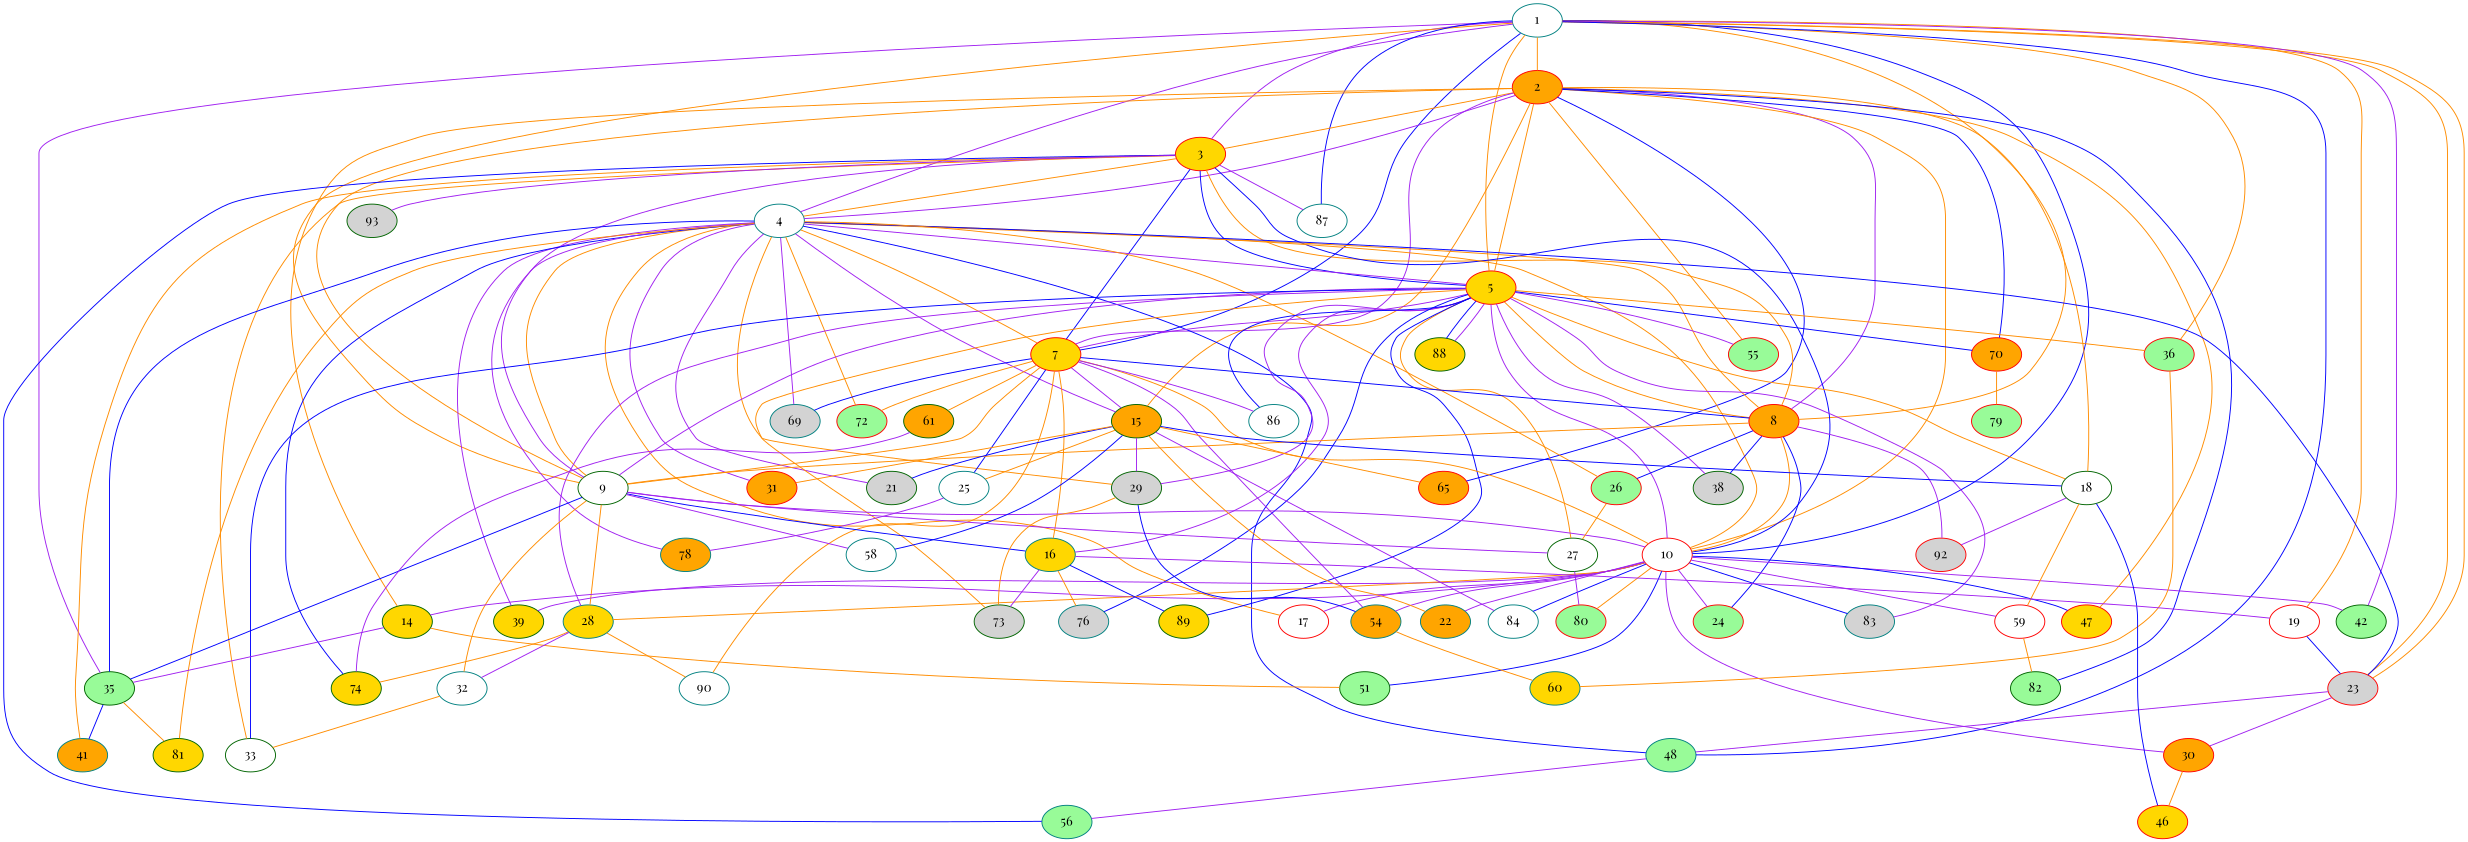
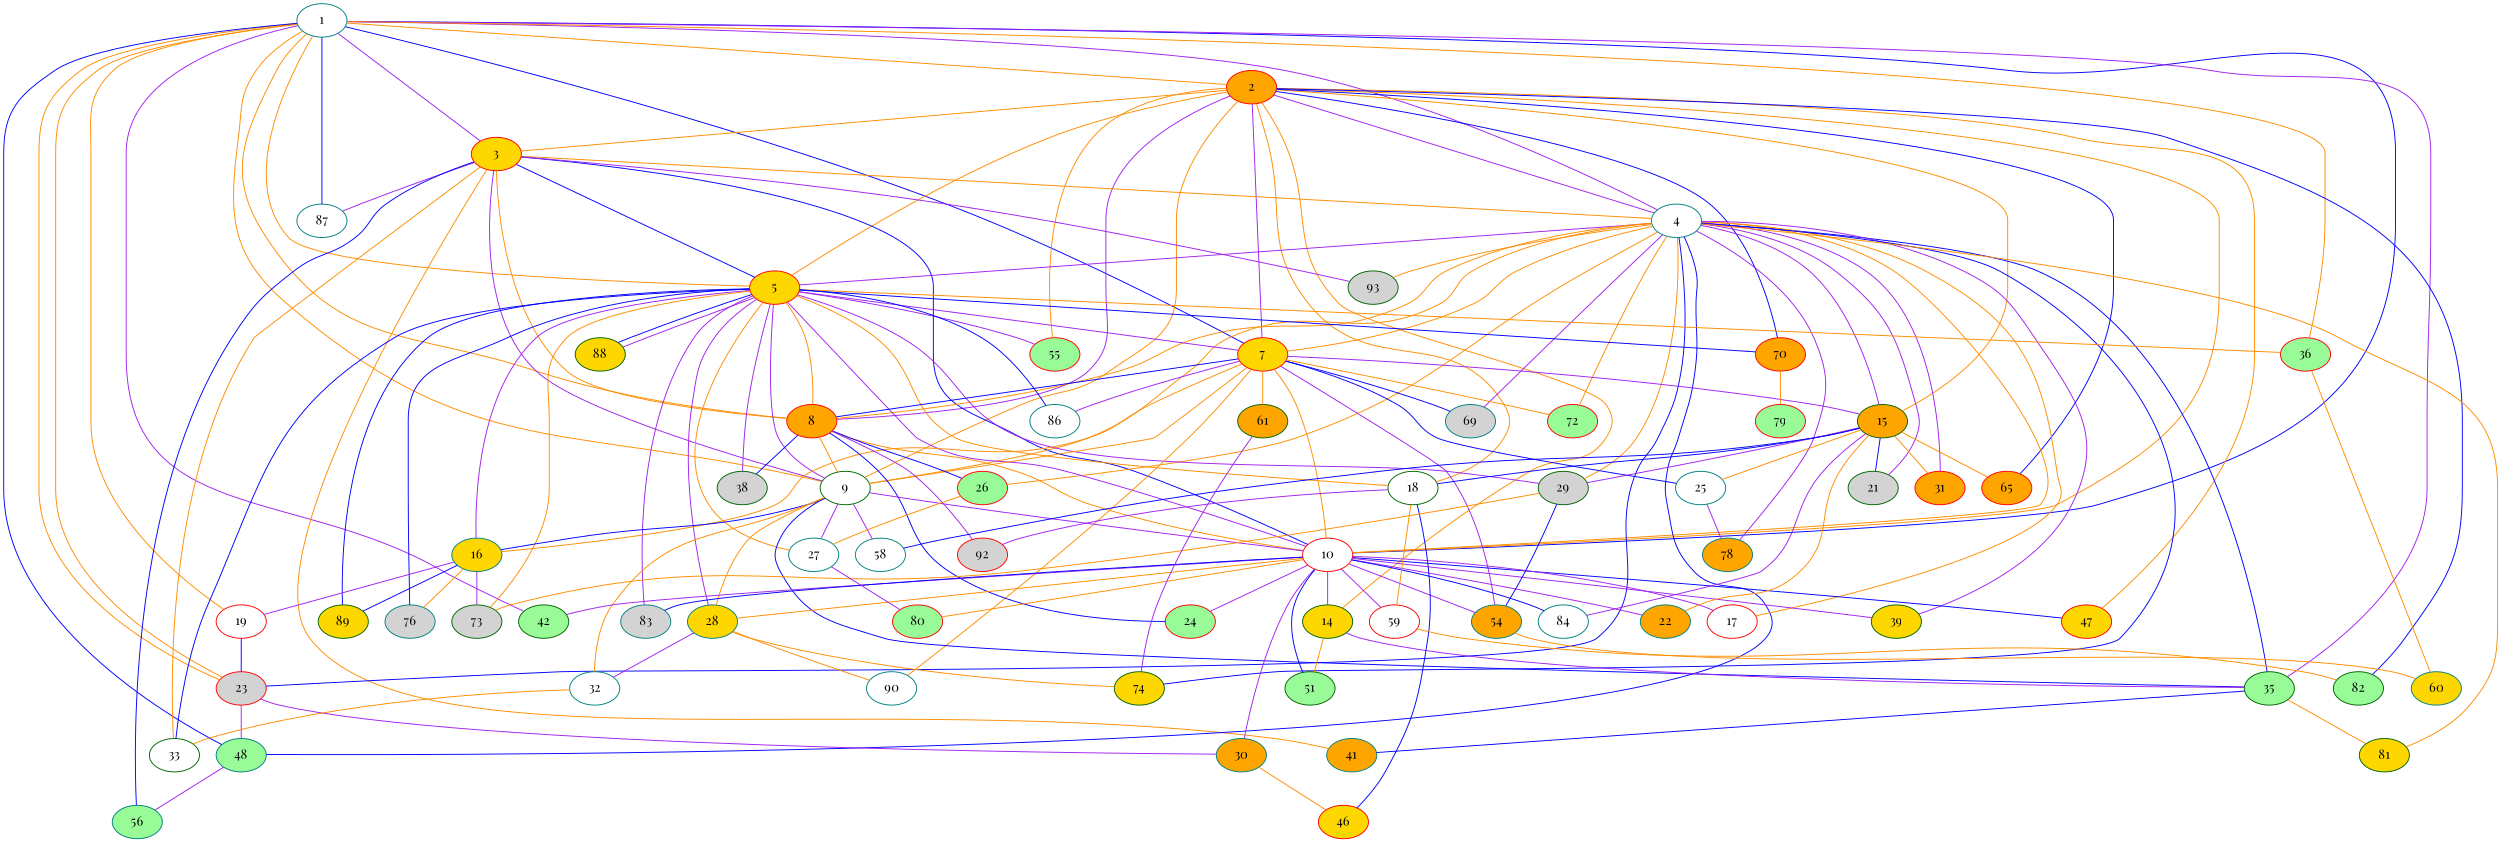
edge "3" -- "7": removed
edge "4" -- "93": added
node "27": color darkgreen -> teal
node "30": color red -> teal
